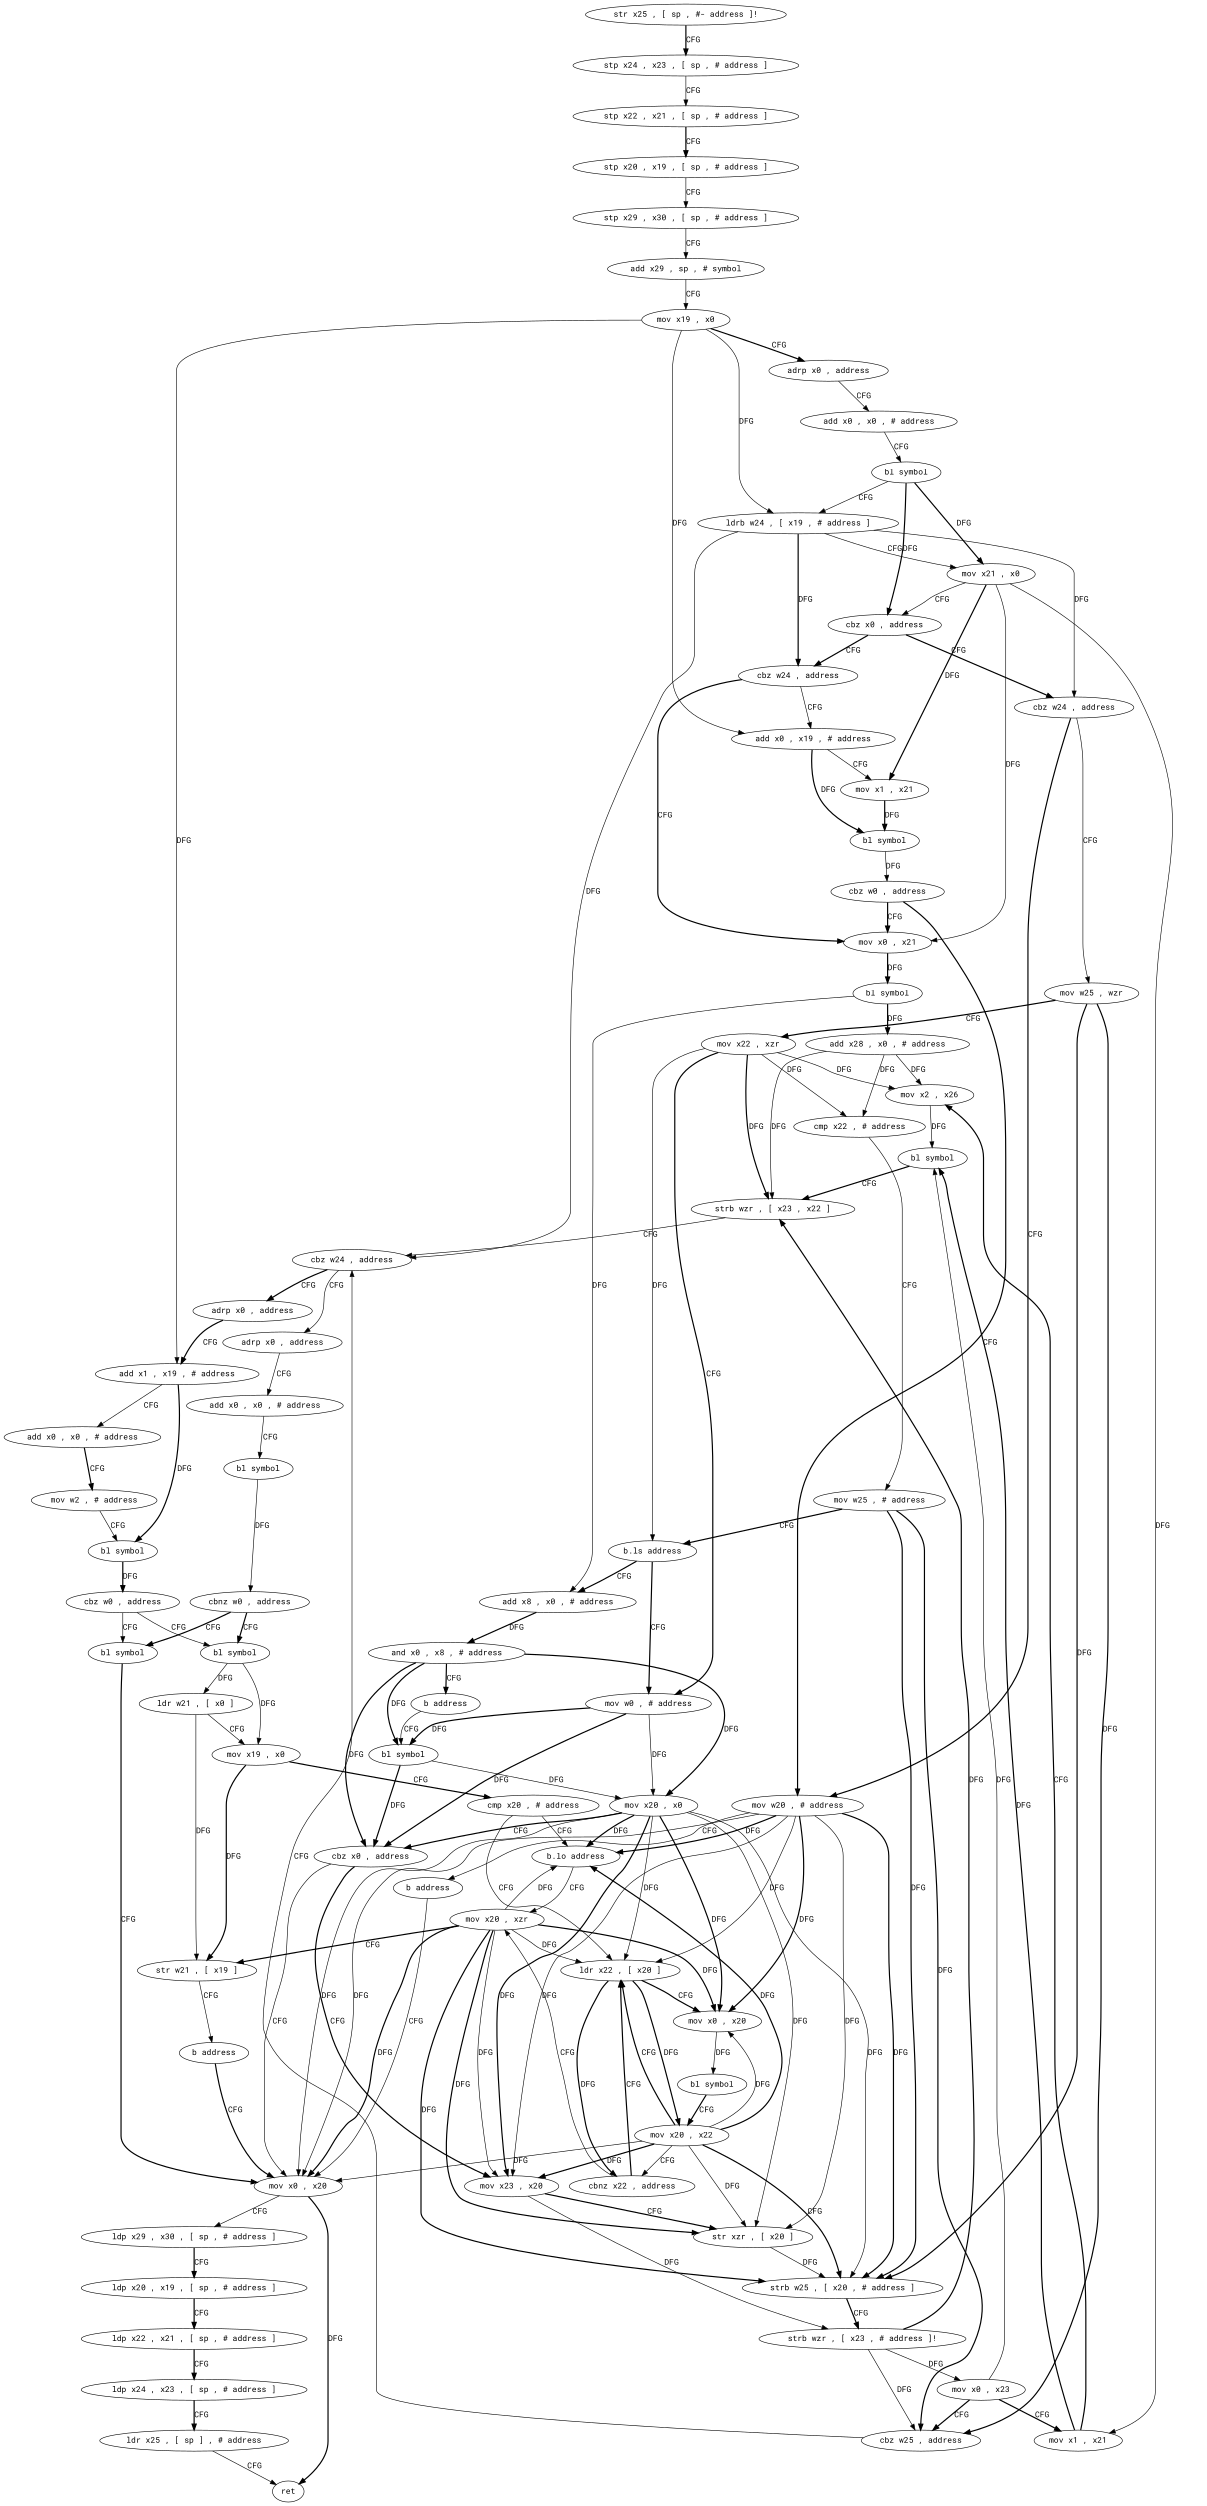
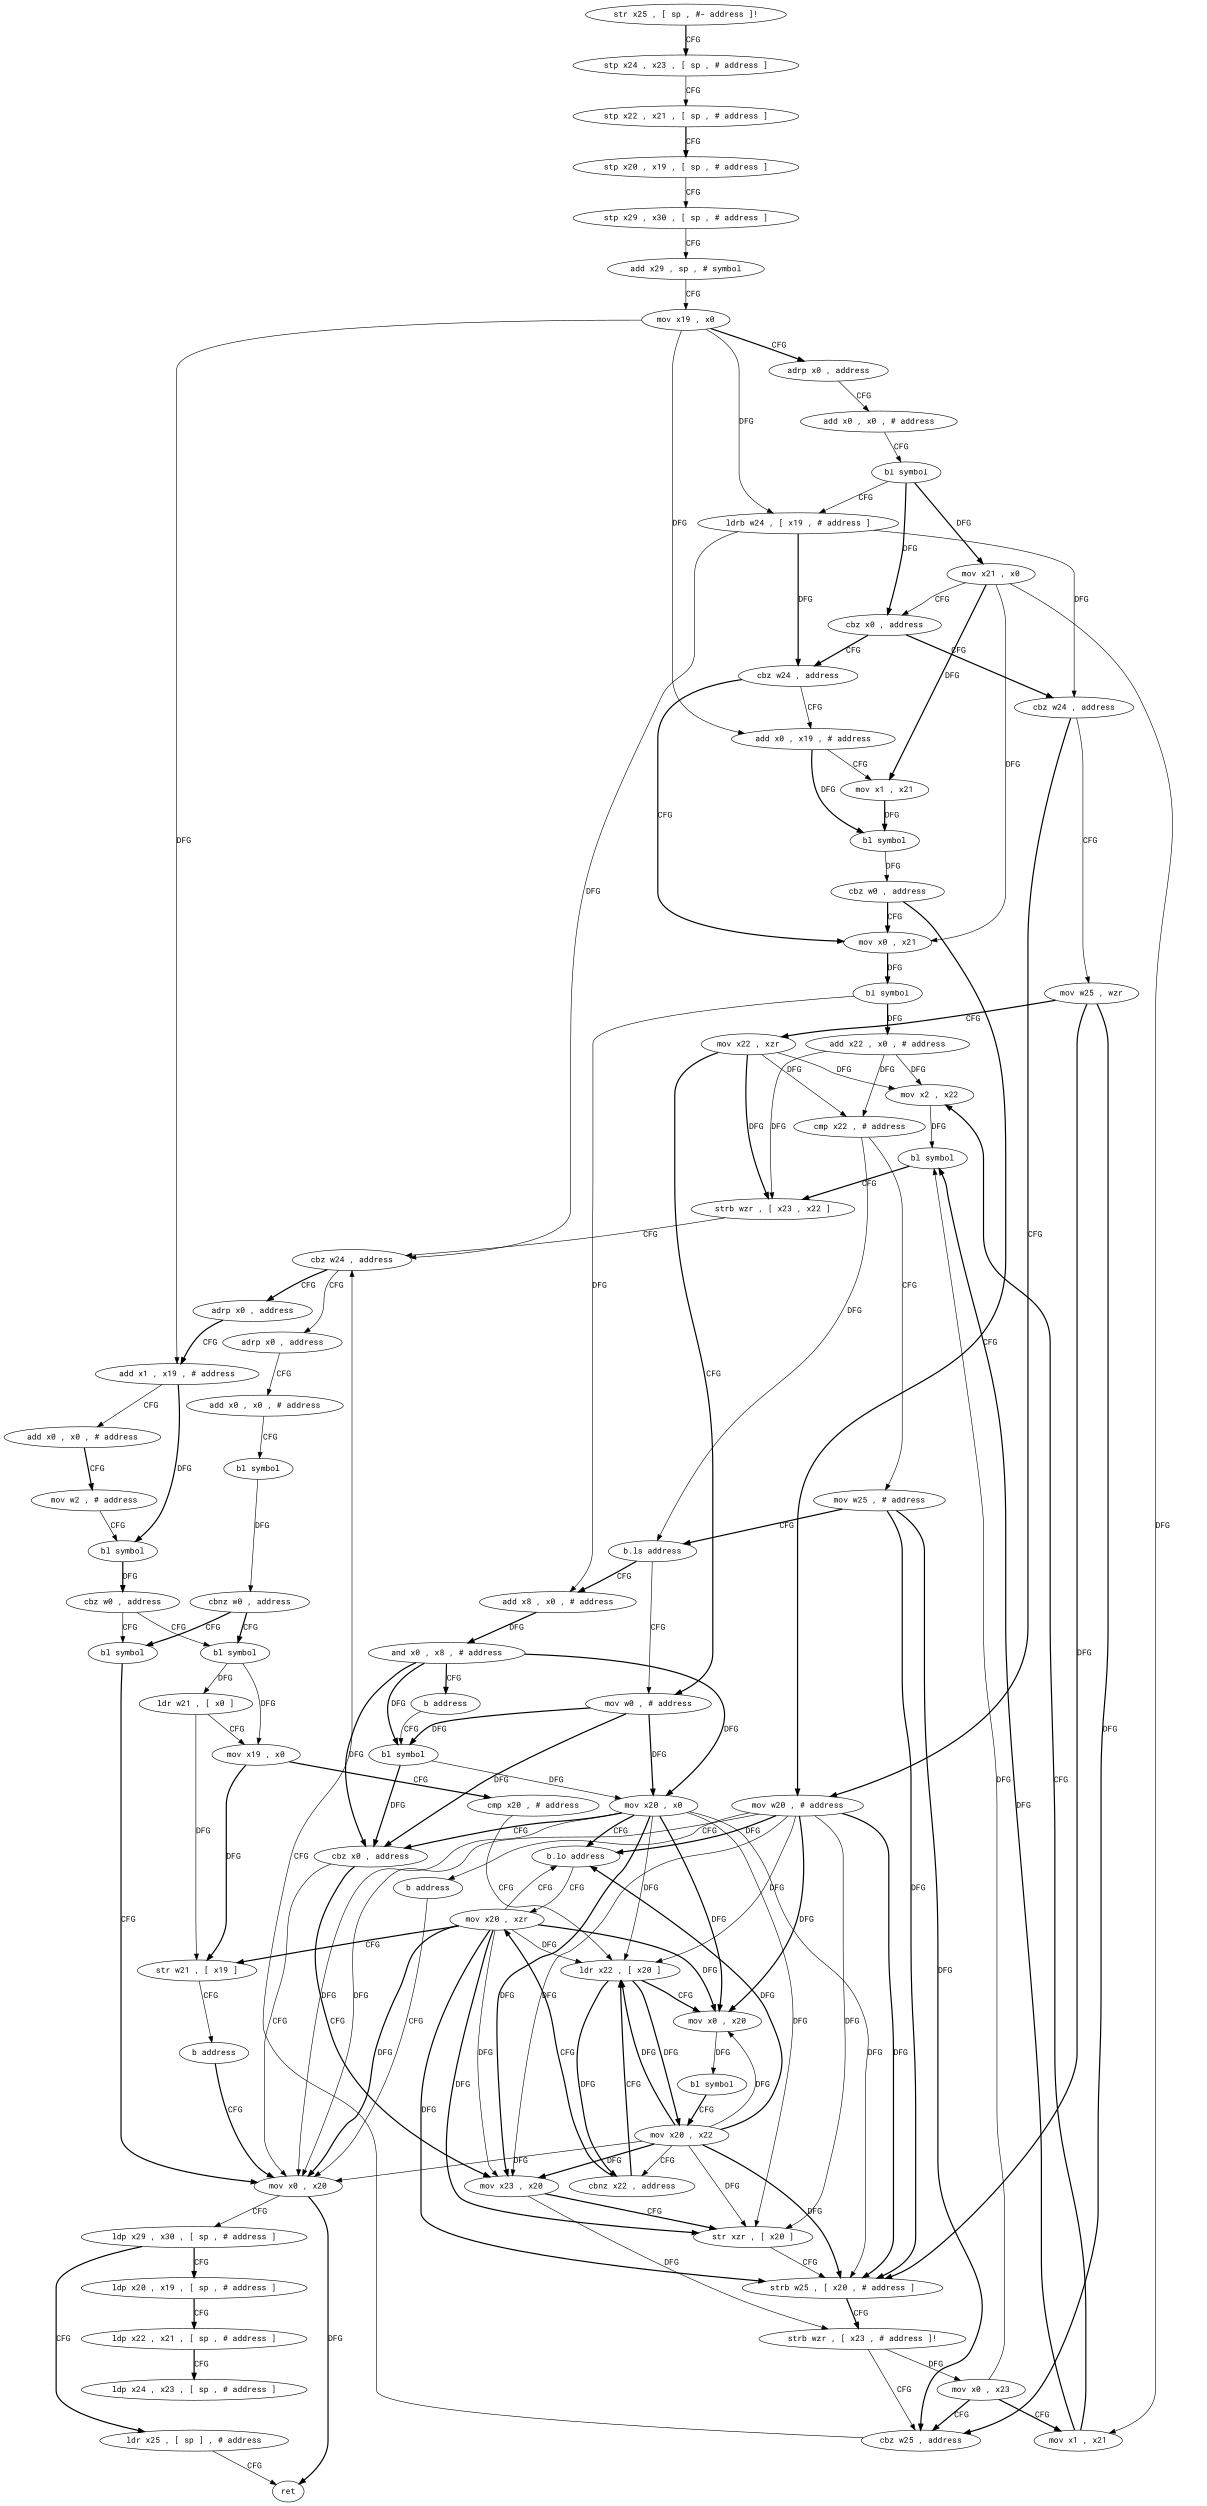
edge "ldrb w24 , [ x19 , # address ]" -> "mov x21 , x0": removed, label "CFG"
node "add x28 , x0 , # address": label "add x28 , x0 , # address" -> "add x22 , x0 , # address"
node "mov x2 , x26": label "mov x2 , x26" -> "mov x2 , x22"
edge "mov x22 , xzr" -> "b.ls address": now "cmp x22 , # address" -> "b.ls address"
edge "b.ls address" -> "mov w0 , # address": style bold -> solid
edge "mov w0 , # address" -> "mov x20 , x0": style solid -> bold
edge "strb wzr , [ x23 , # address ]!" -> "strb wzr , [ x23 , x22 ]": removed, label "DFG"
edge "cmp x20 , # address" -> "b.lo address": removed, label "CFG"
edge "mov x20 , x0" -> "b.lo address": label "DFG" -> "CFG"
edge "mov x20 , xzr" -> "b.lo address": label "DFG" -> "CFG"
edge "mov x20 , x22" -> "ldr x22 , [ x20 ]": label "CFG" -> "DFG"
edge "cbnz x22 , address" -> "mov x20 , xzr": style solid -> bold
edge "mov x20 , x22" -> "strb w25 , [ x20 , # address ]": label "CFG" -> "DFG"
edge "str xzr , [ x20 ]" -> "strb w25 , [ x20 , # address ]": label "DFG" -> "CFG"
edge "strb wzr , [ x23 , # address ]!" -> "cbz w25 , address": label "DFG" -> "CFG"
edge "ldp x24 , x23 , [ sp , # address ]" -> "ldr x25 , [ sp ] , # address": now "ldp x29 , x30 , [ sp , # address ]" -> "ldr x25 , [ sp ] , # address"
